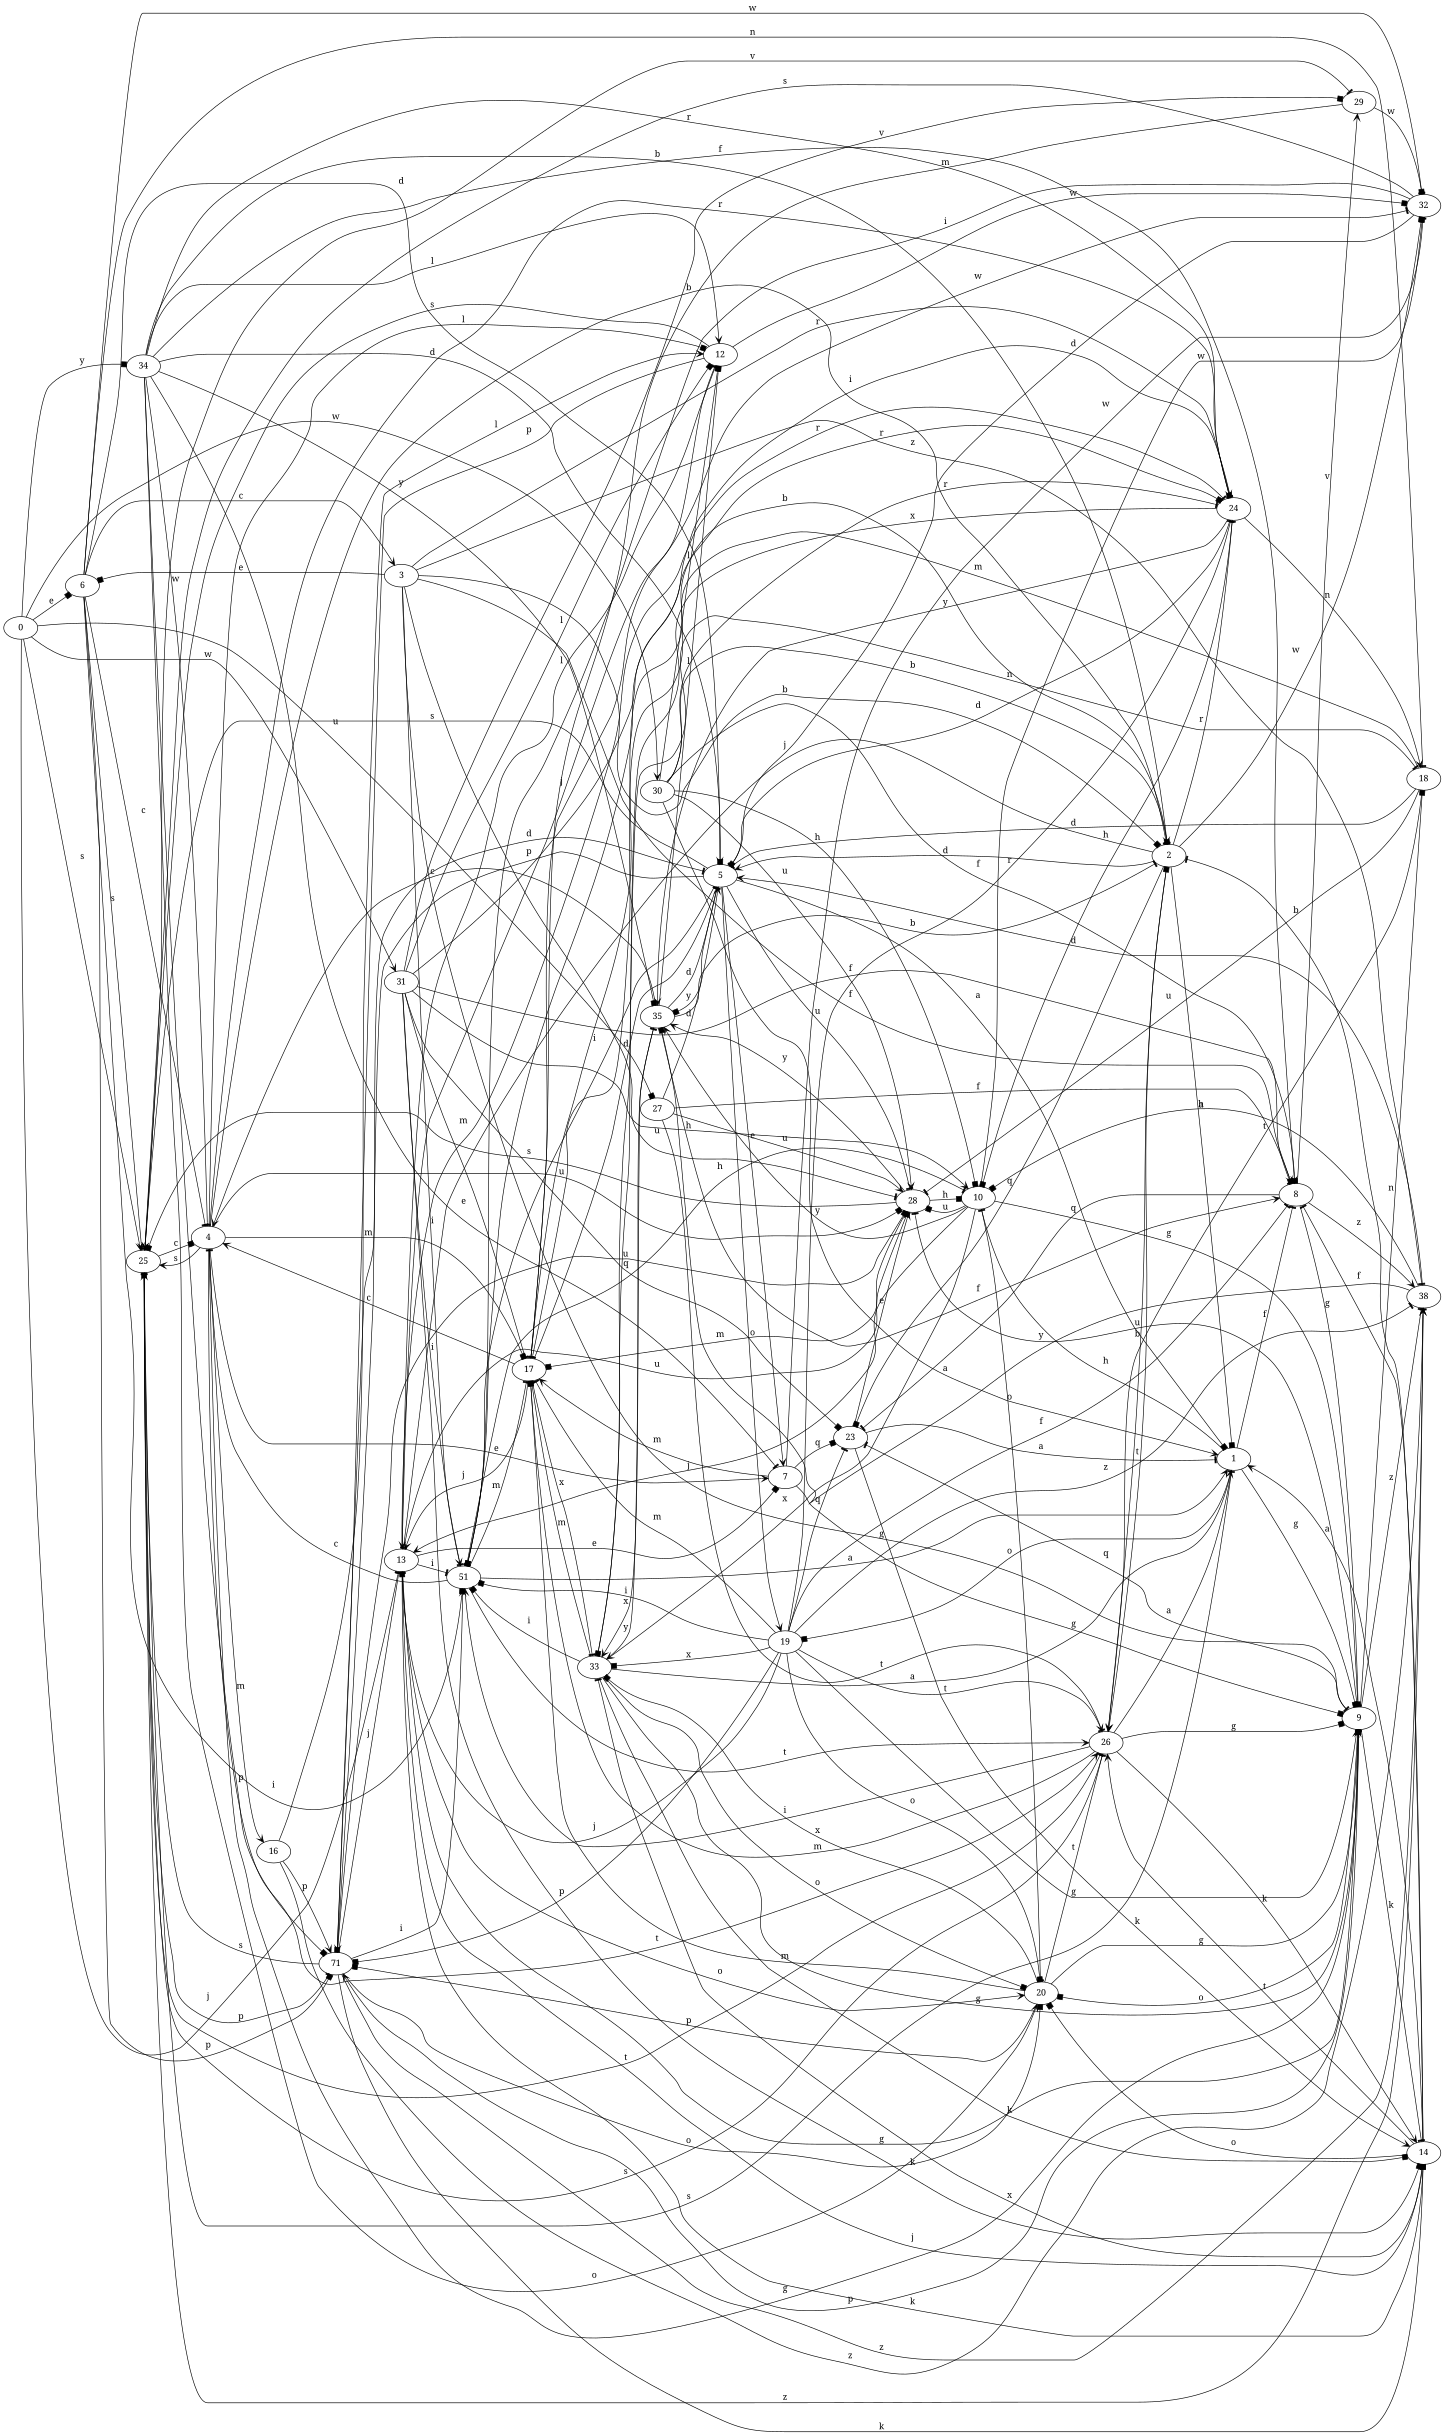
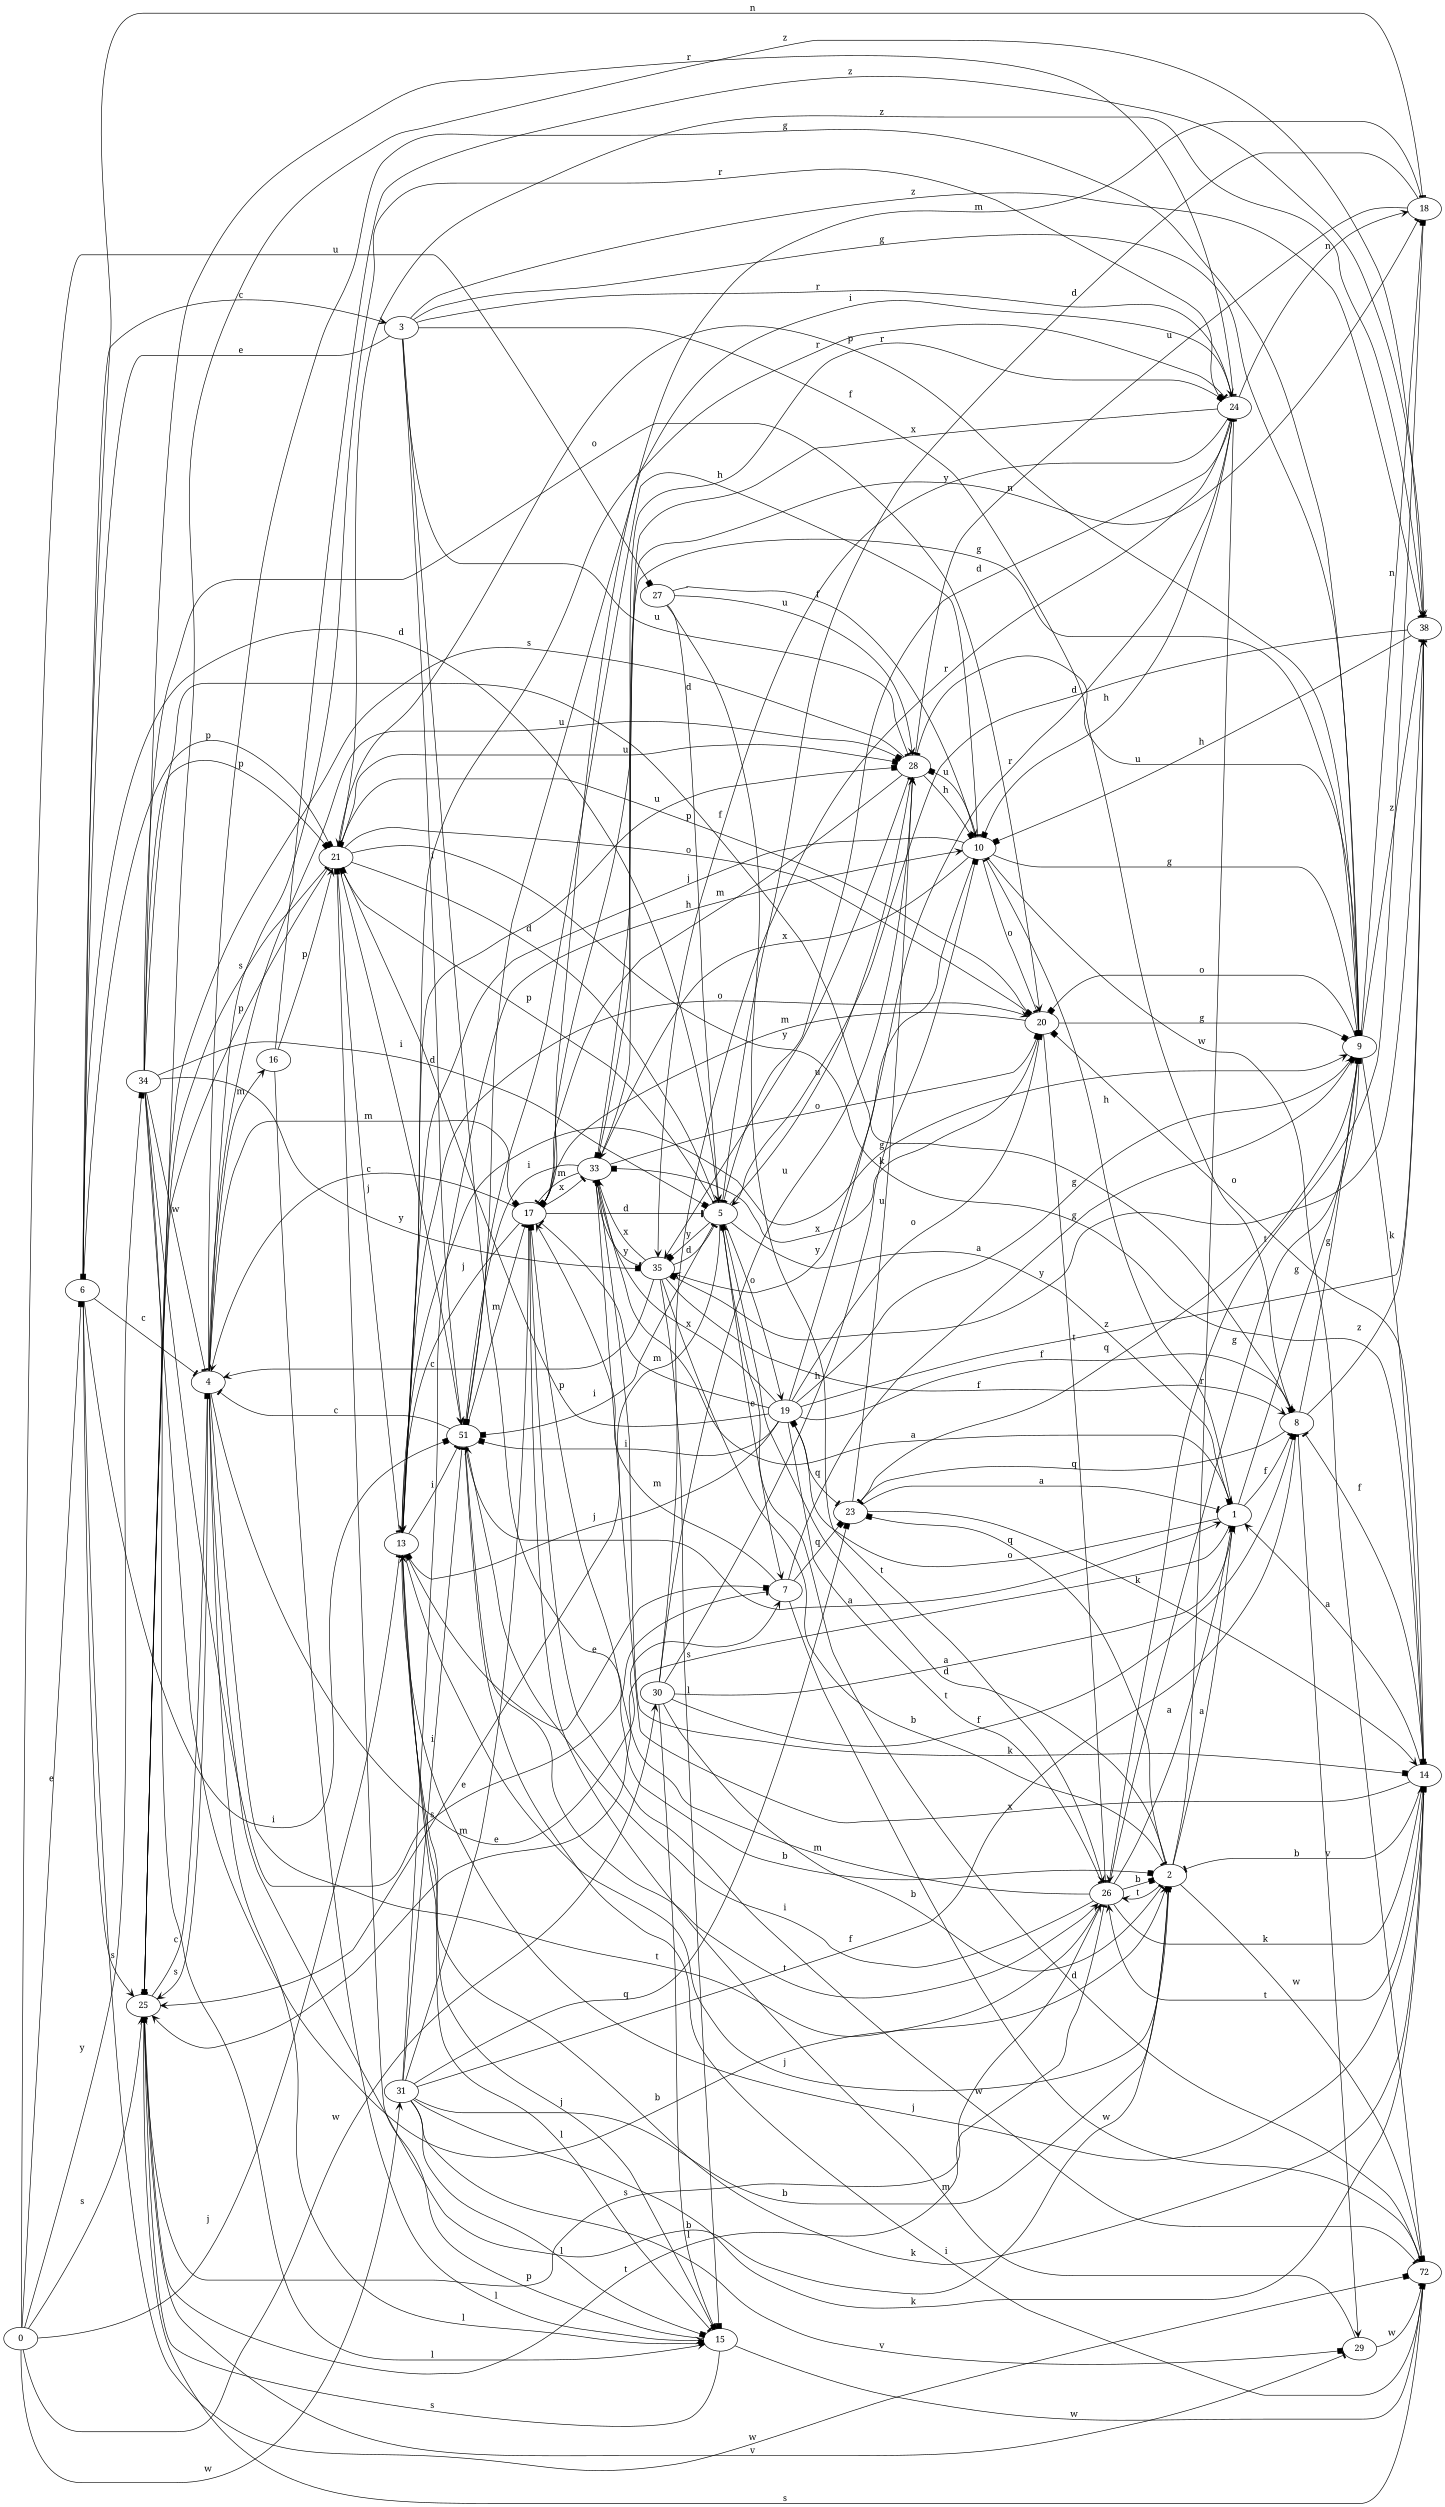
node "32": label "32" -> "72"
node "12": label "12" -> "15"
edge "27" -> "8": now "27" -> "10"
edge "23" -> "28": label "e" -> "u"
node "71": label "71" -> "21"
